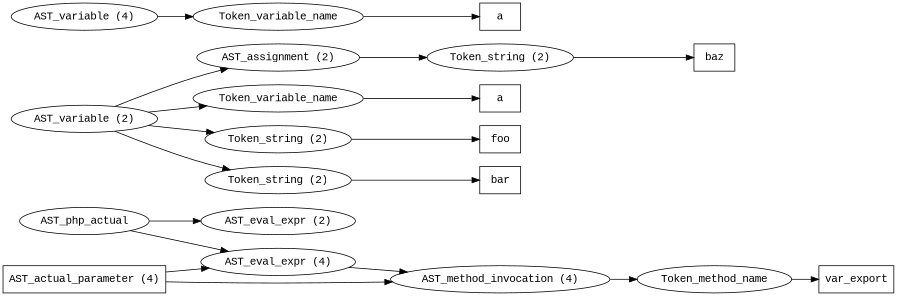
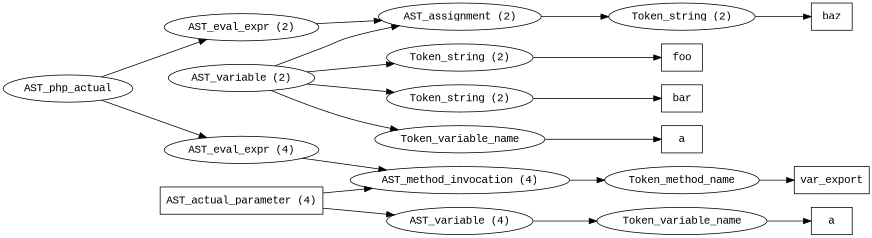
edge "AST_eval_expr (2)" -> "AST_assignment (2)": added
edge "AST_actual_parameter (4)" -> "AST_eval_expr (4)": now "AST_actual_parameter (4)" -> "AST_variable (4)"
